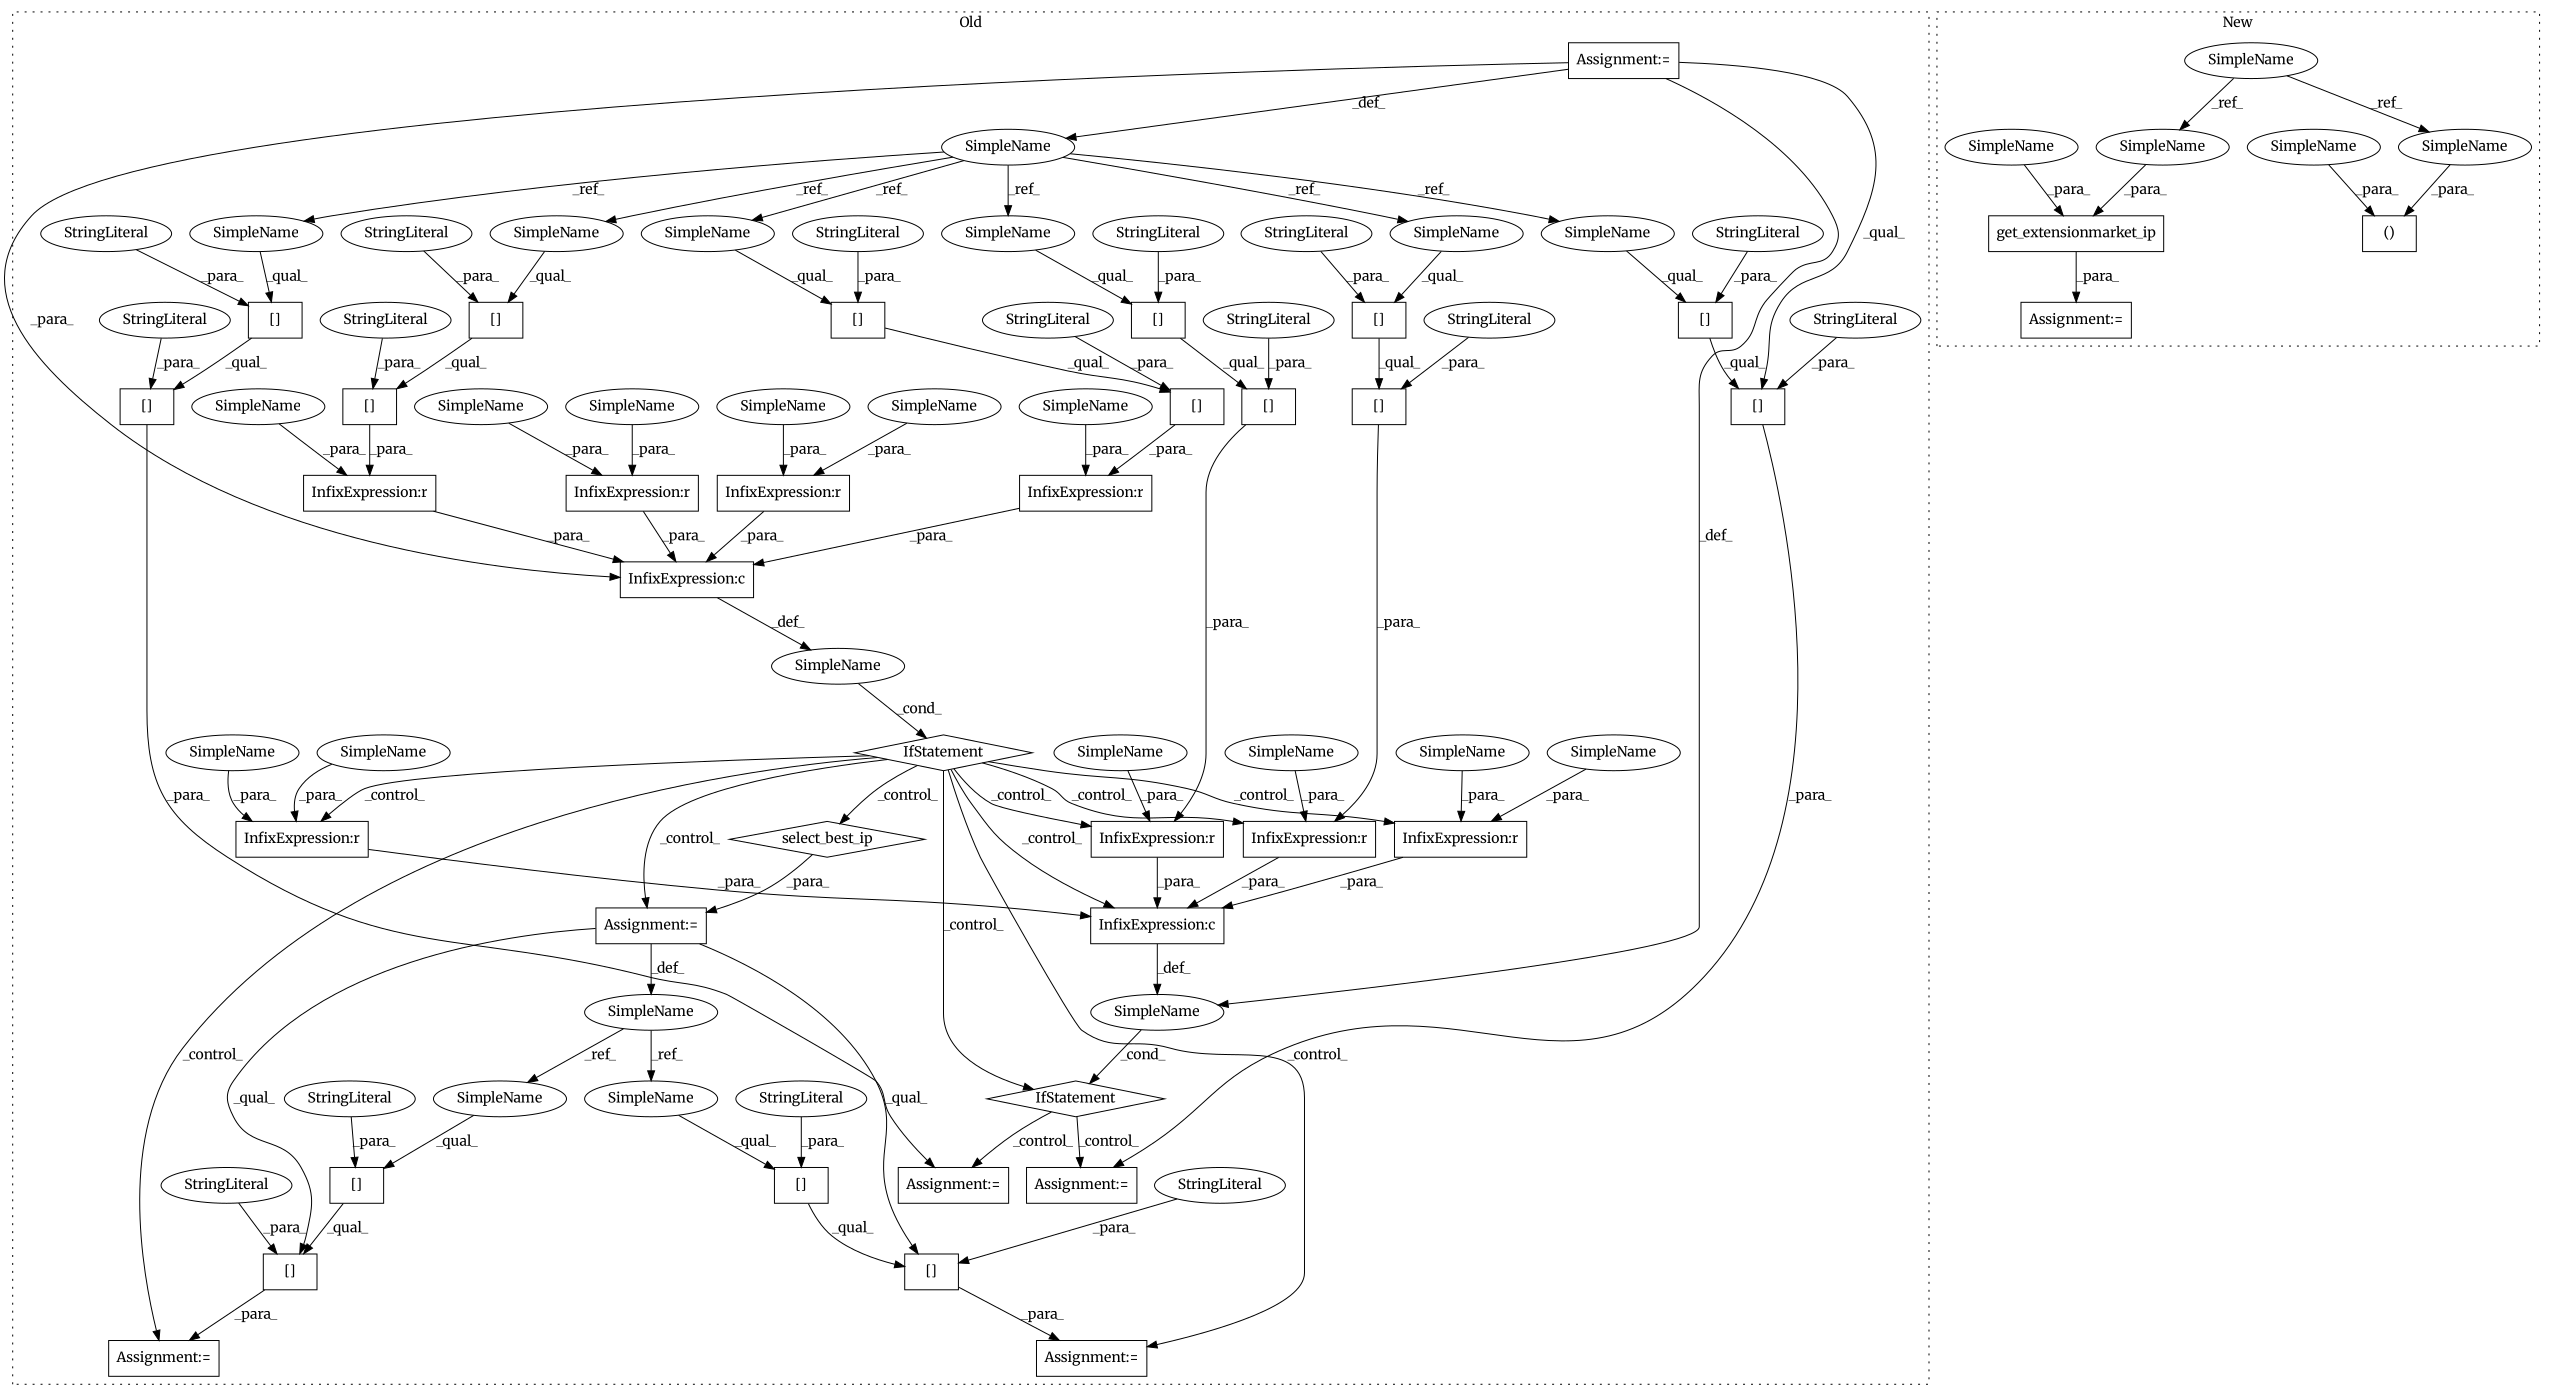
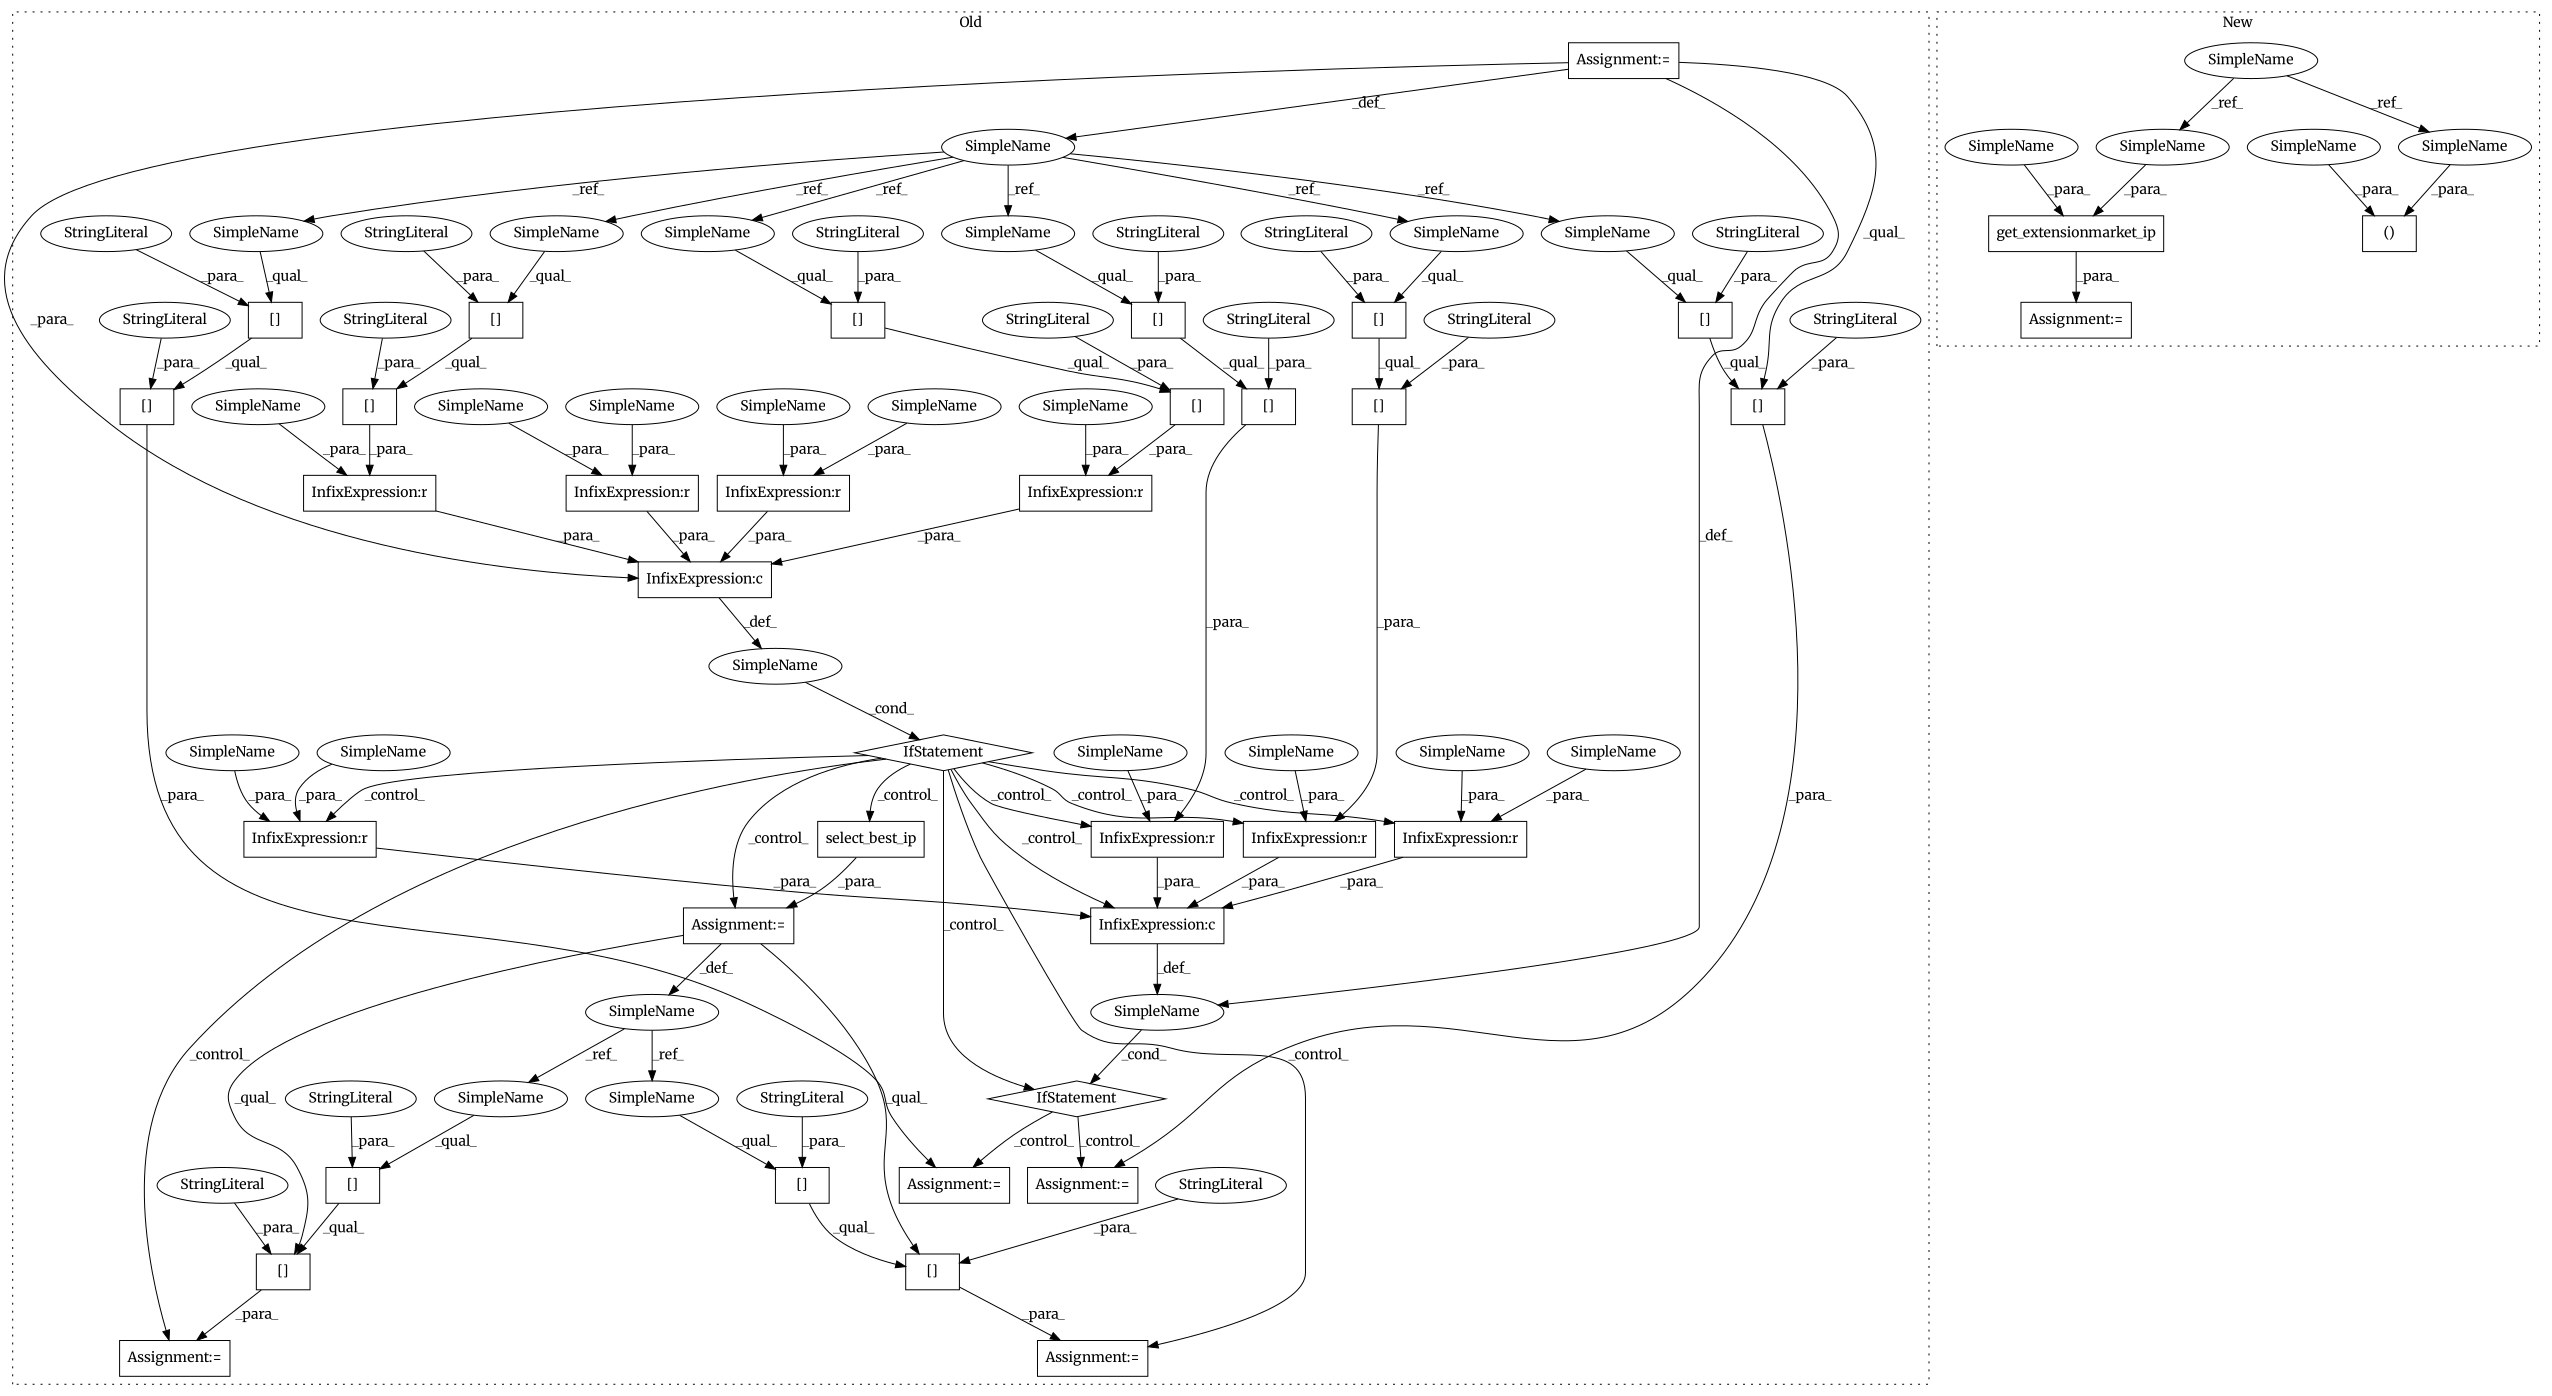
node "select_best_ip": shape diamond -> box
